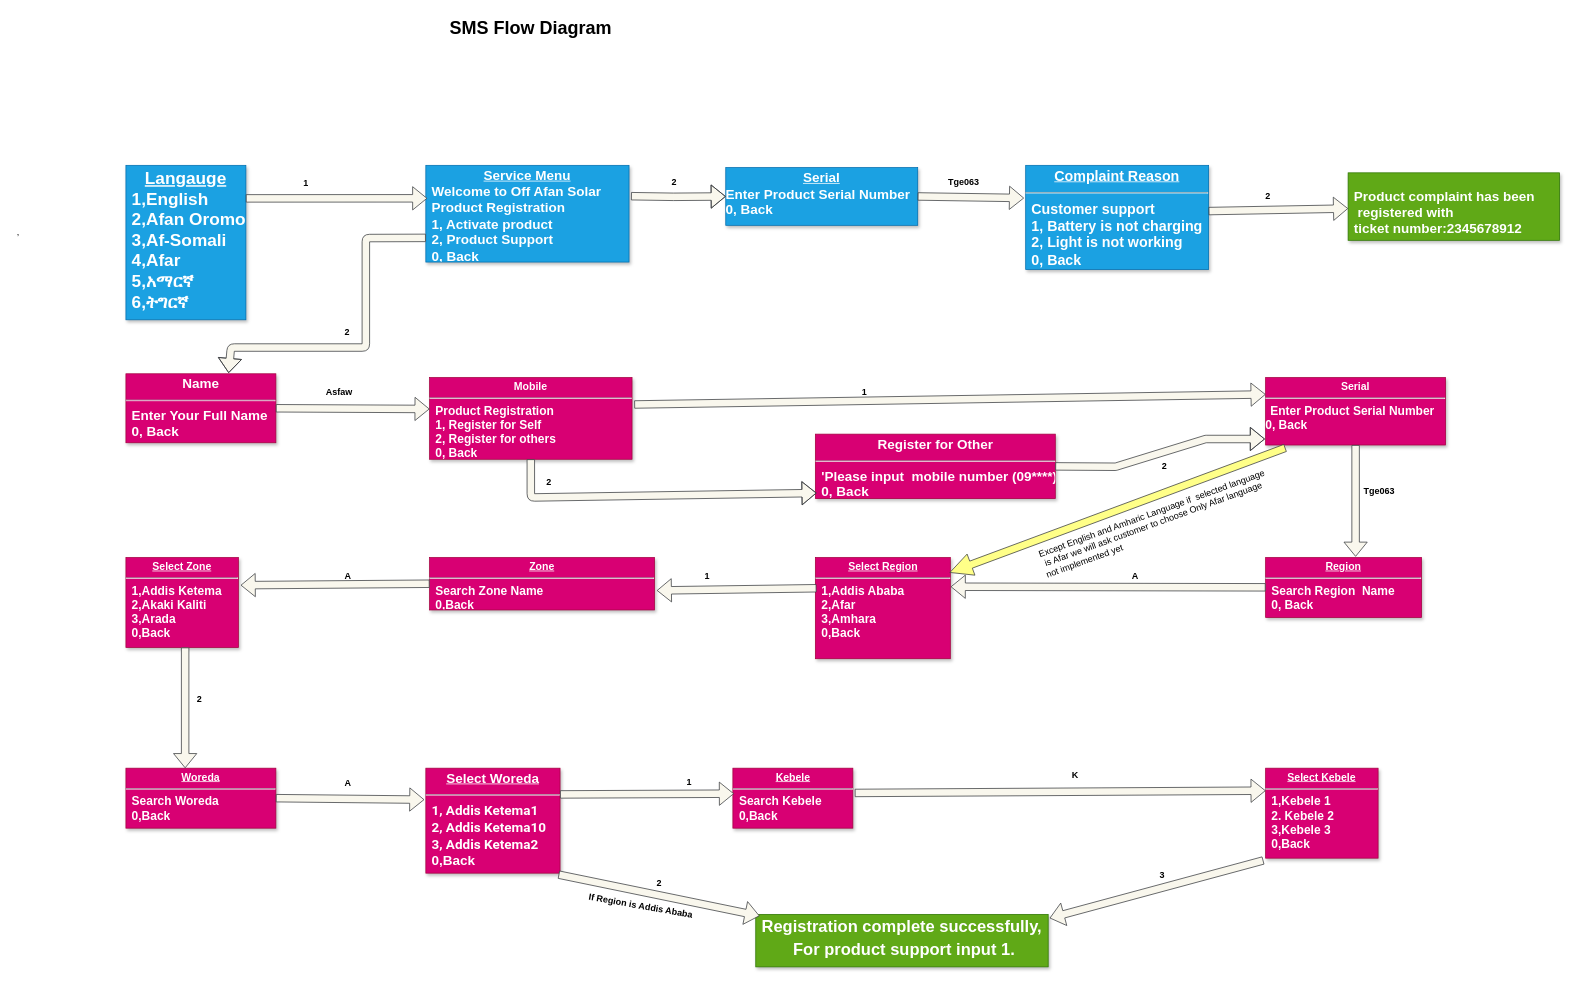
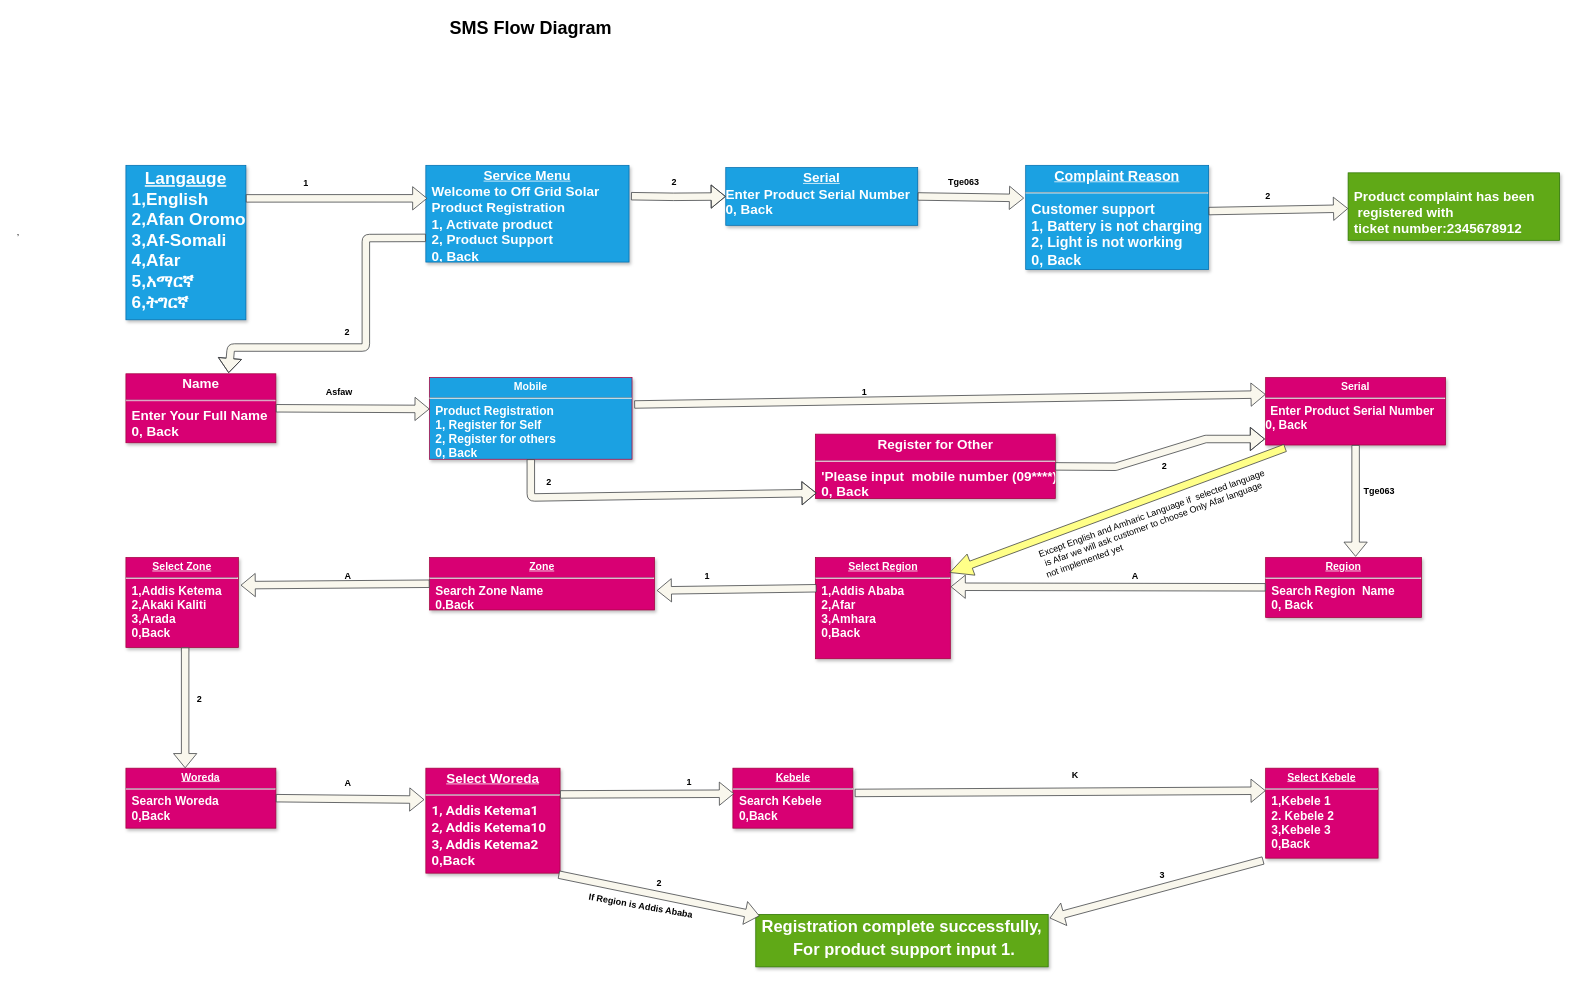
node "Service Menu Welcome to Off Afan Solar Product Registration 1, Activate product 2, Product Support 0, Back": label "Service Menu Welcome to Off Afan Solar Product Registration 1, Activate product 2, Product Support 0, Back" -> "Service Menu Welcome to Off Grid Solar Product Registration 1, Activate product 2, Product Support 0, Back"
node "Mobile Product Registration 1, Register for Self 2, Register for others 0, Back": fillcolor #d80073 -> #1ba1e2
